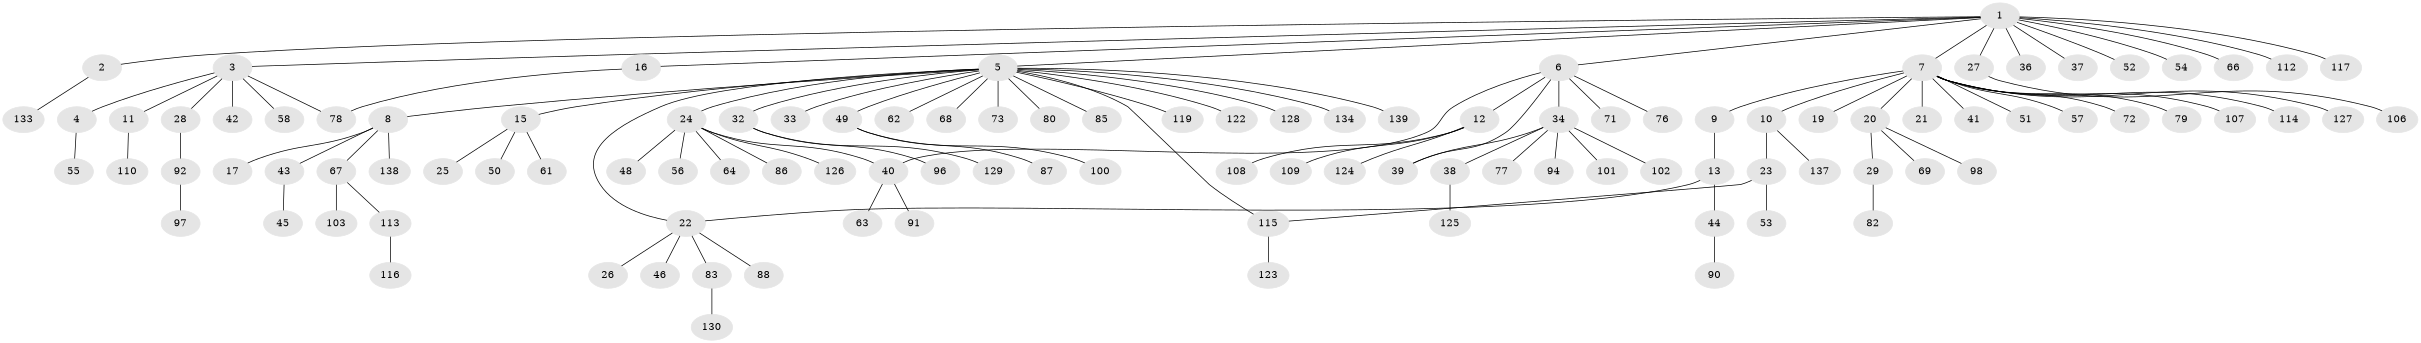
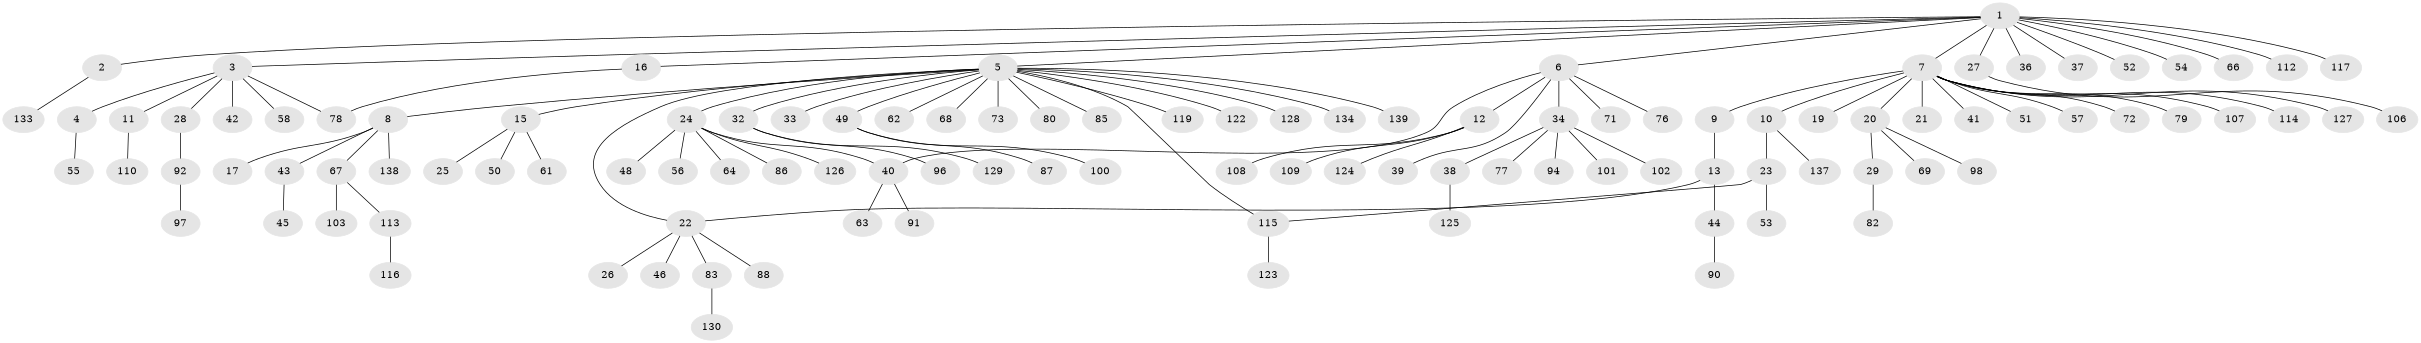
edge "34" -- "39": removed
